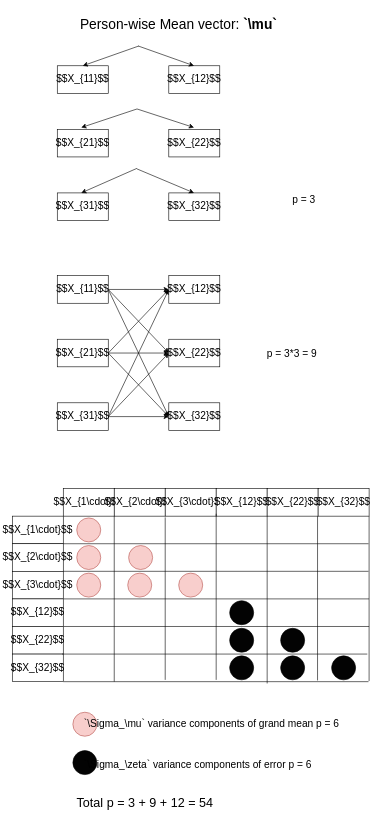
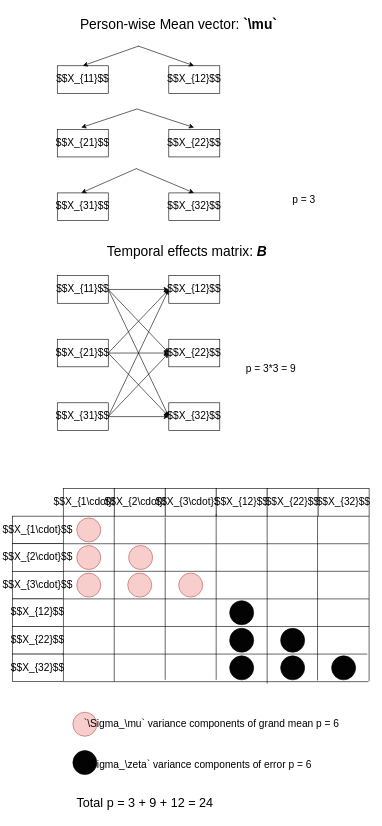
node "Temporal effects matrix: B": added
node "p = 3*3 = 9": moved (292, 354) -> (271, 369)
node "Total p = 3 + 9 + 12 = 54": label "Total p = 3 + 9 + 12 = 54" -> "Total p = 3 + 9 + 12 = 24"
